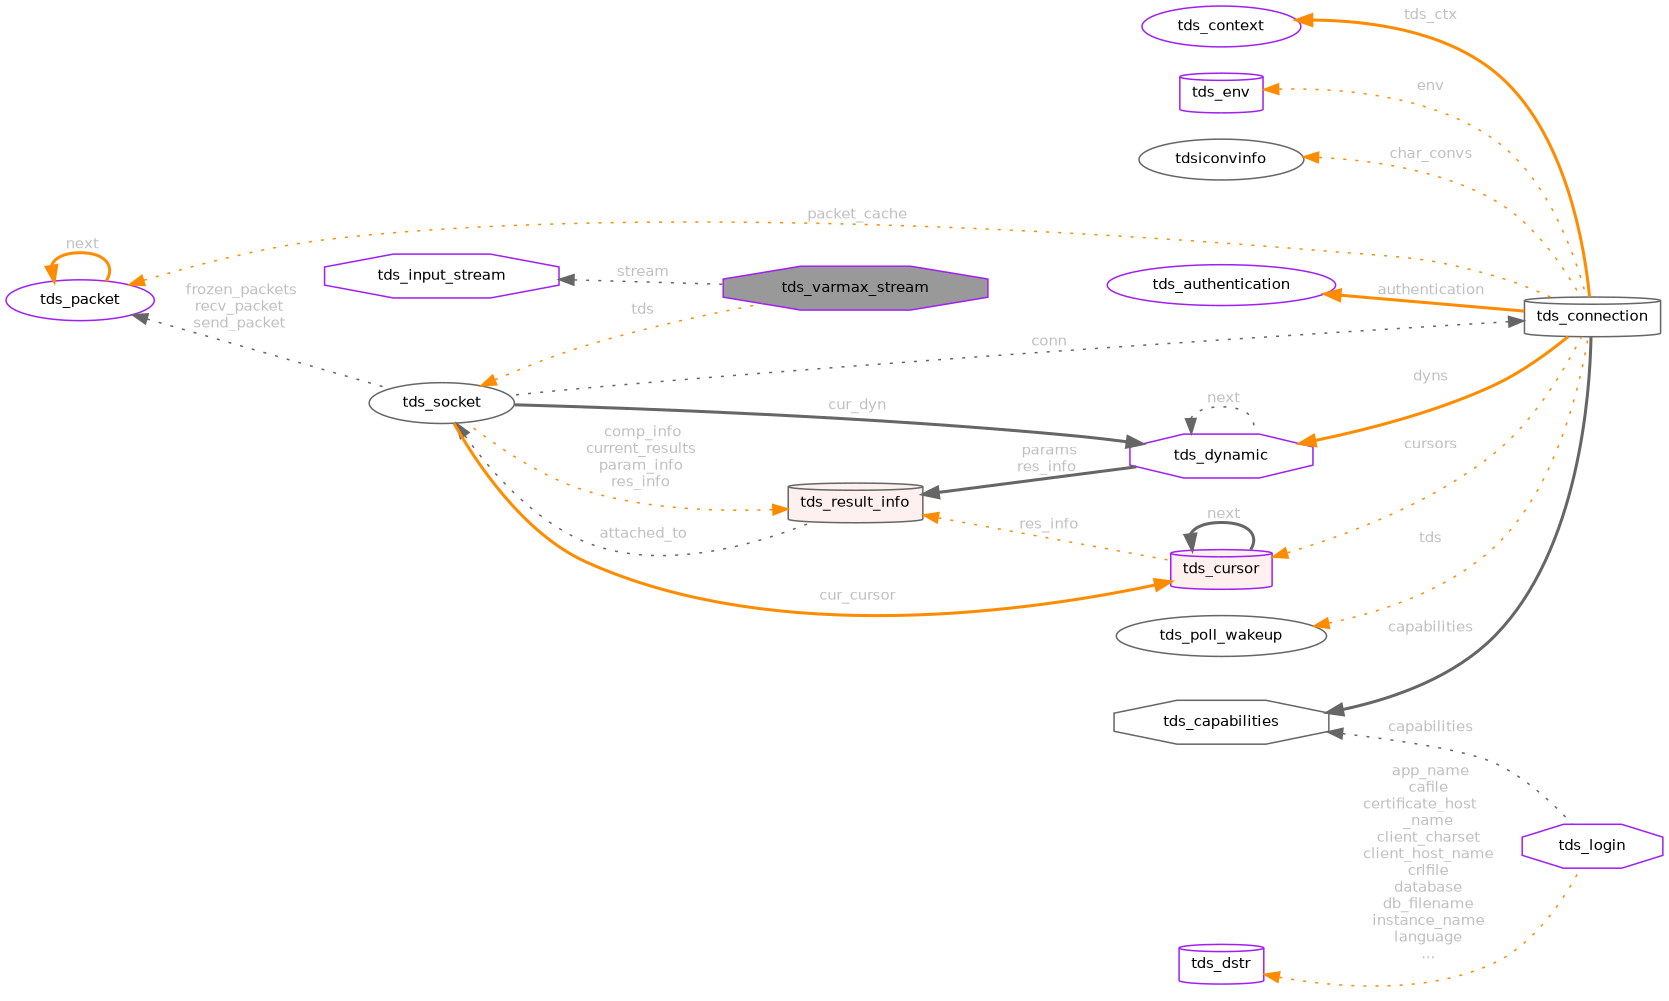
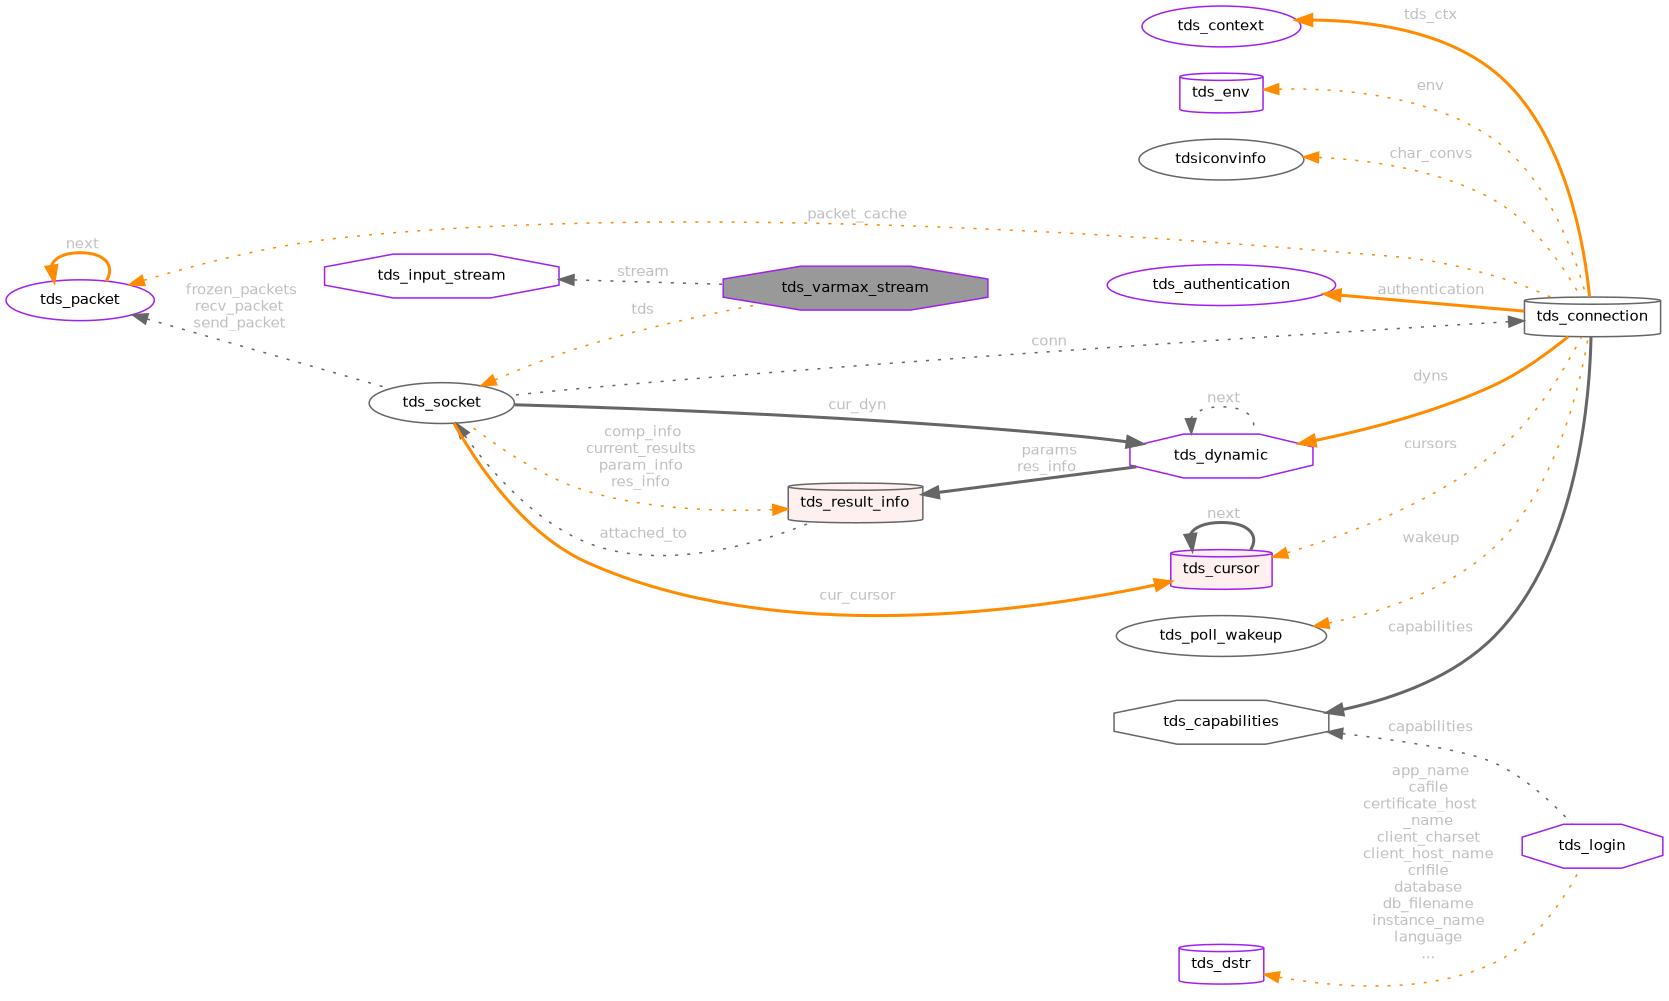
edge "tds_connection" -> "tds_poll_wakeup": label " tds" -> " wakeup"
edge "tds_cursor" -> "tds_result_info": removed, label "res_info"
